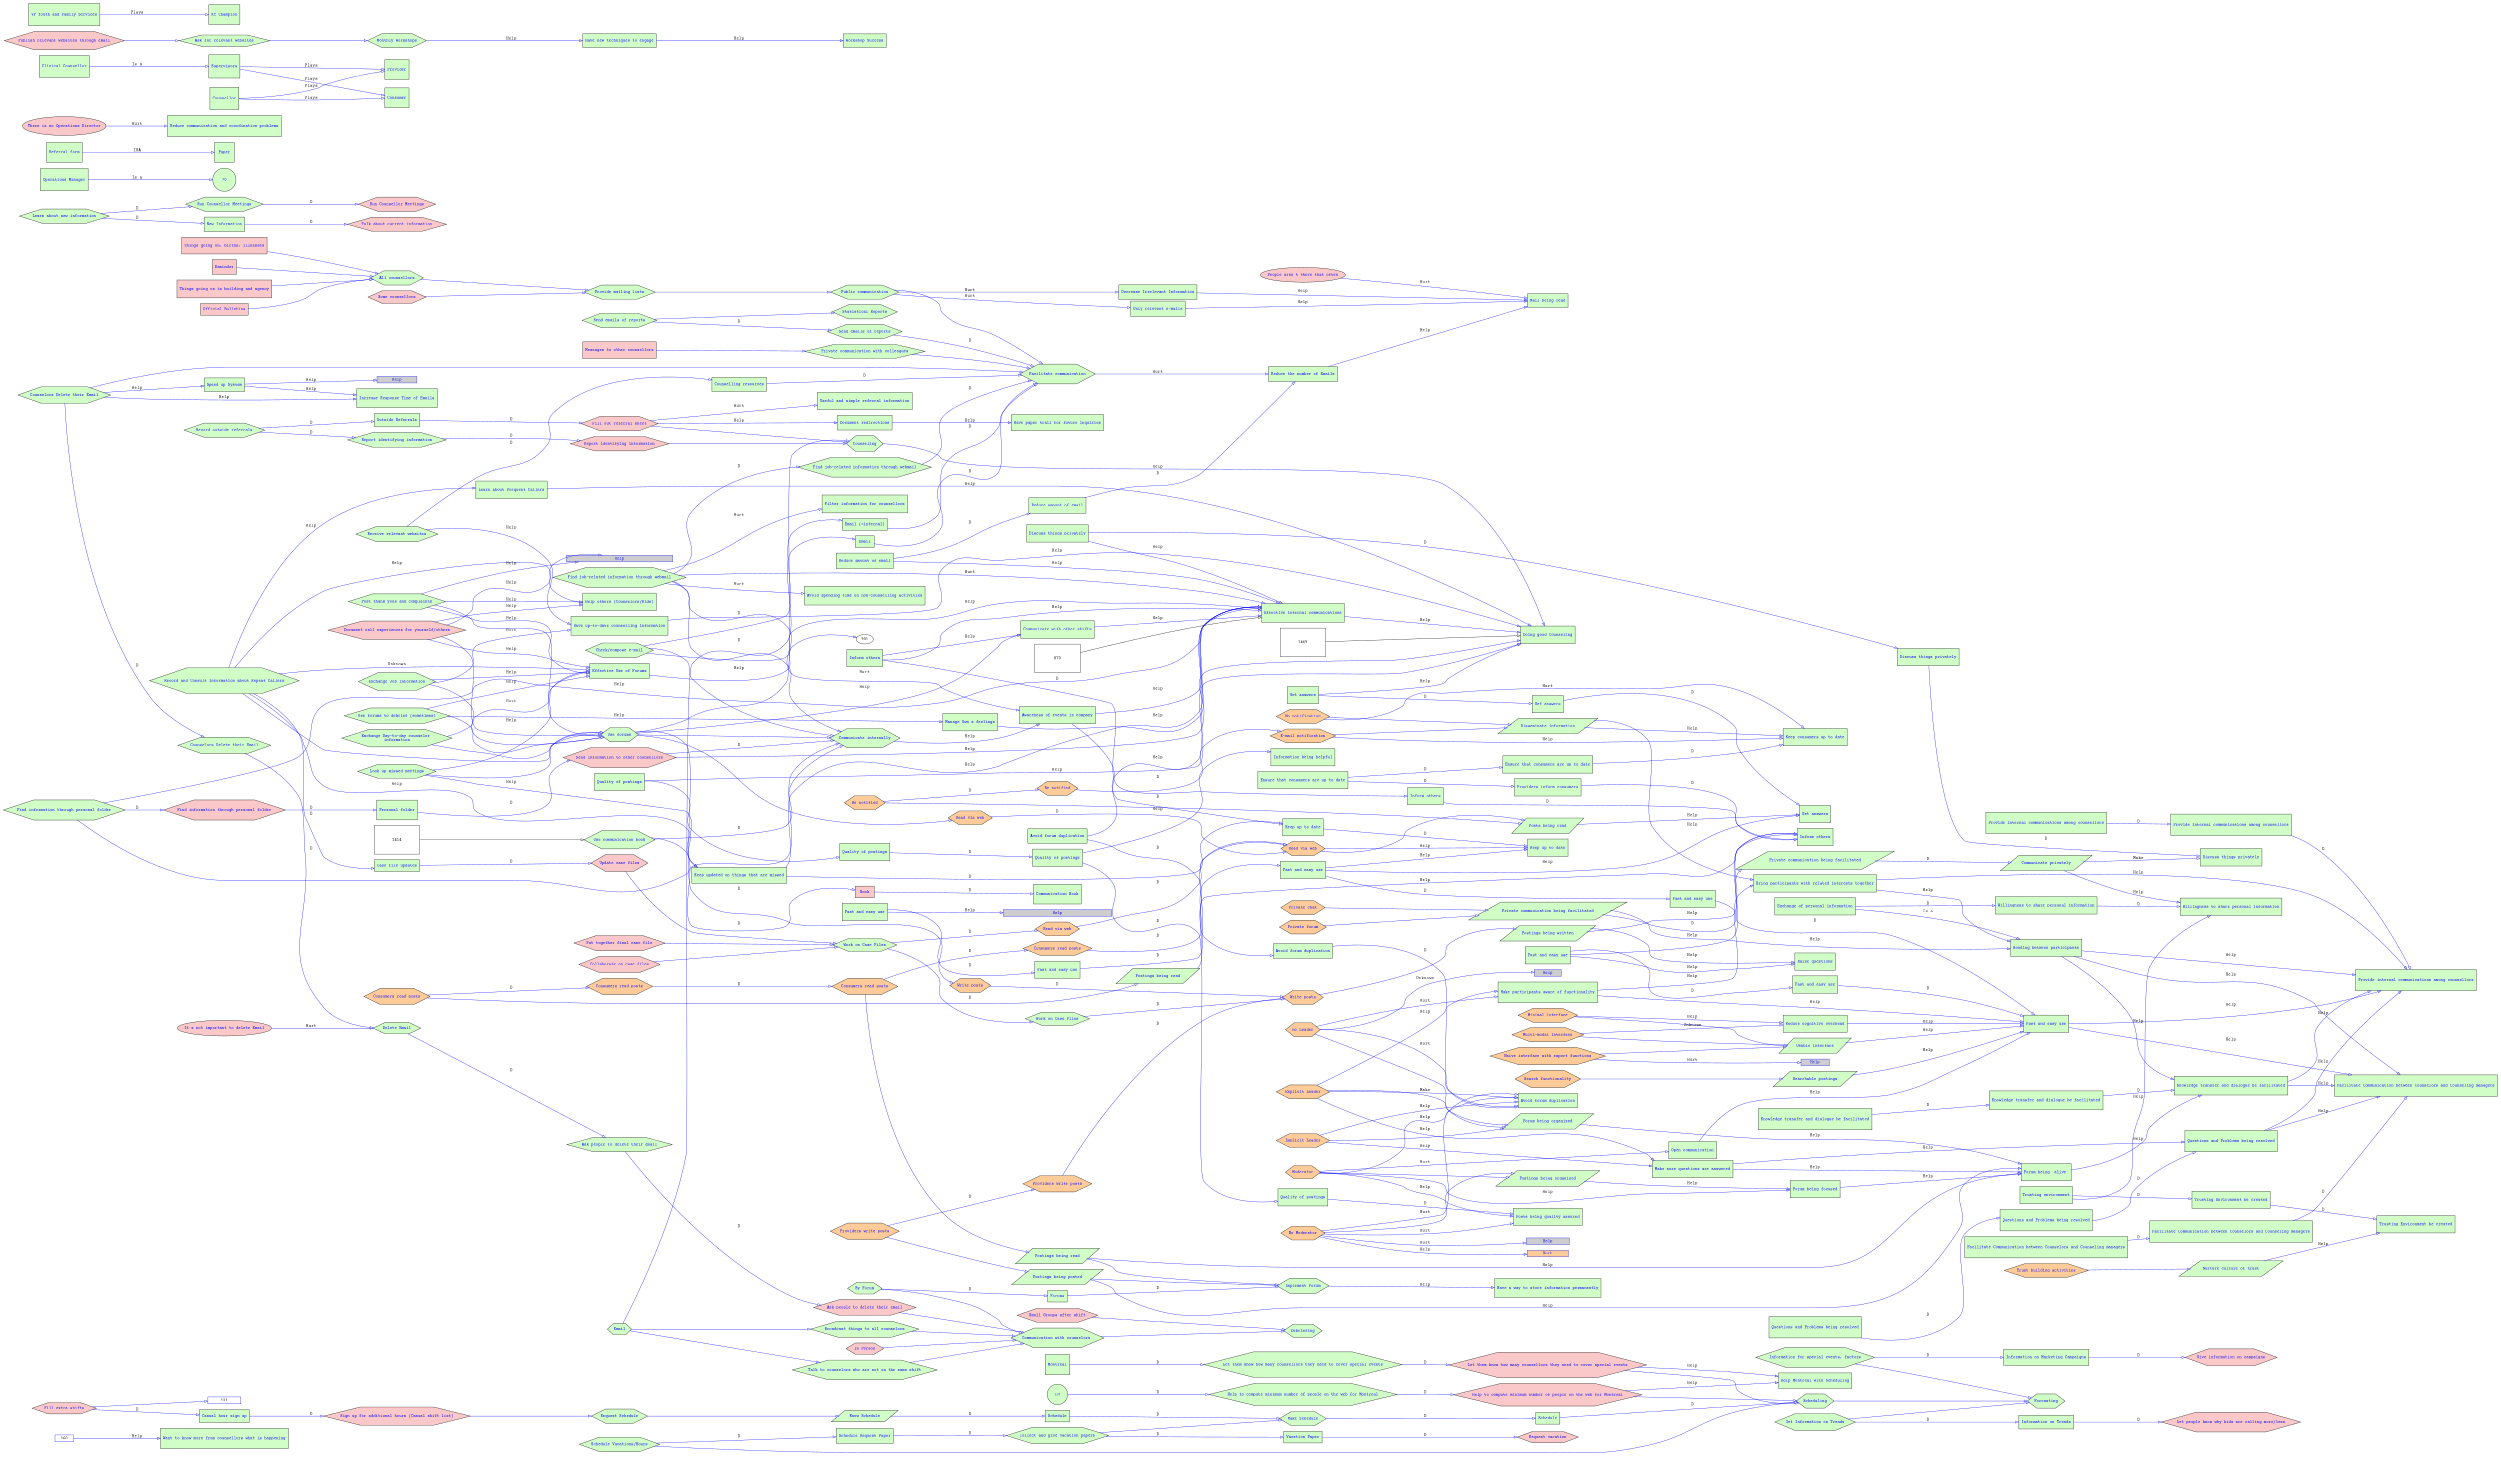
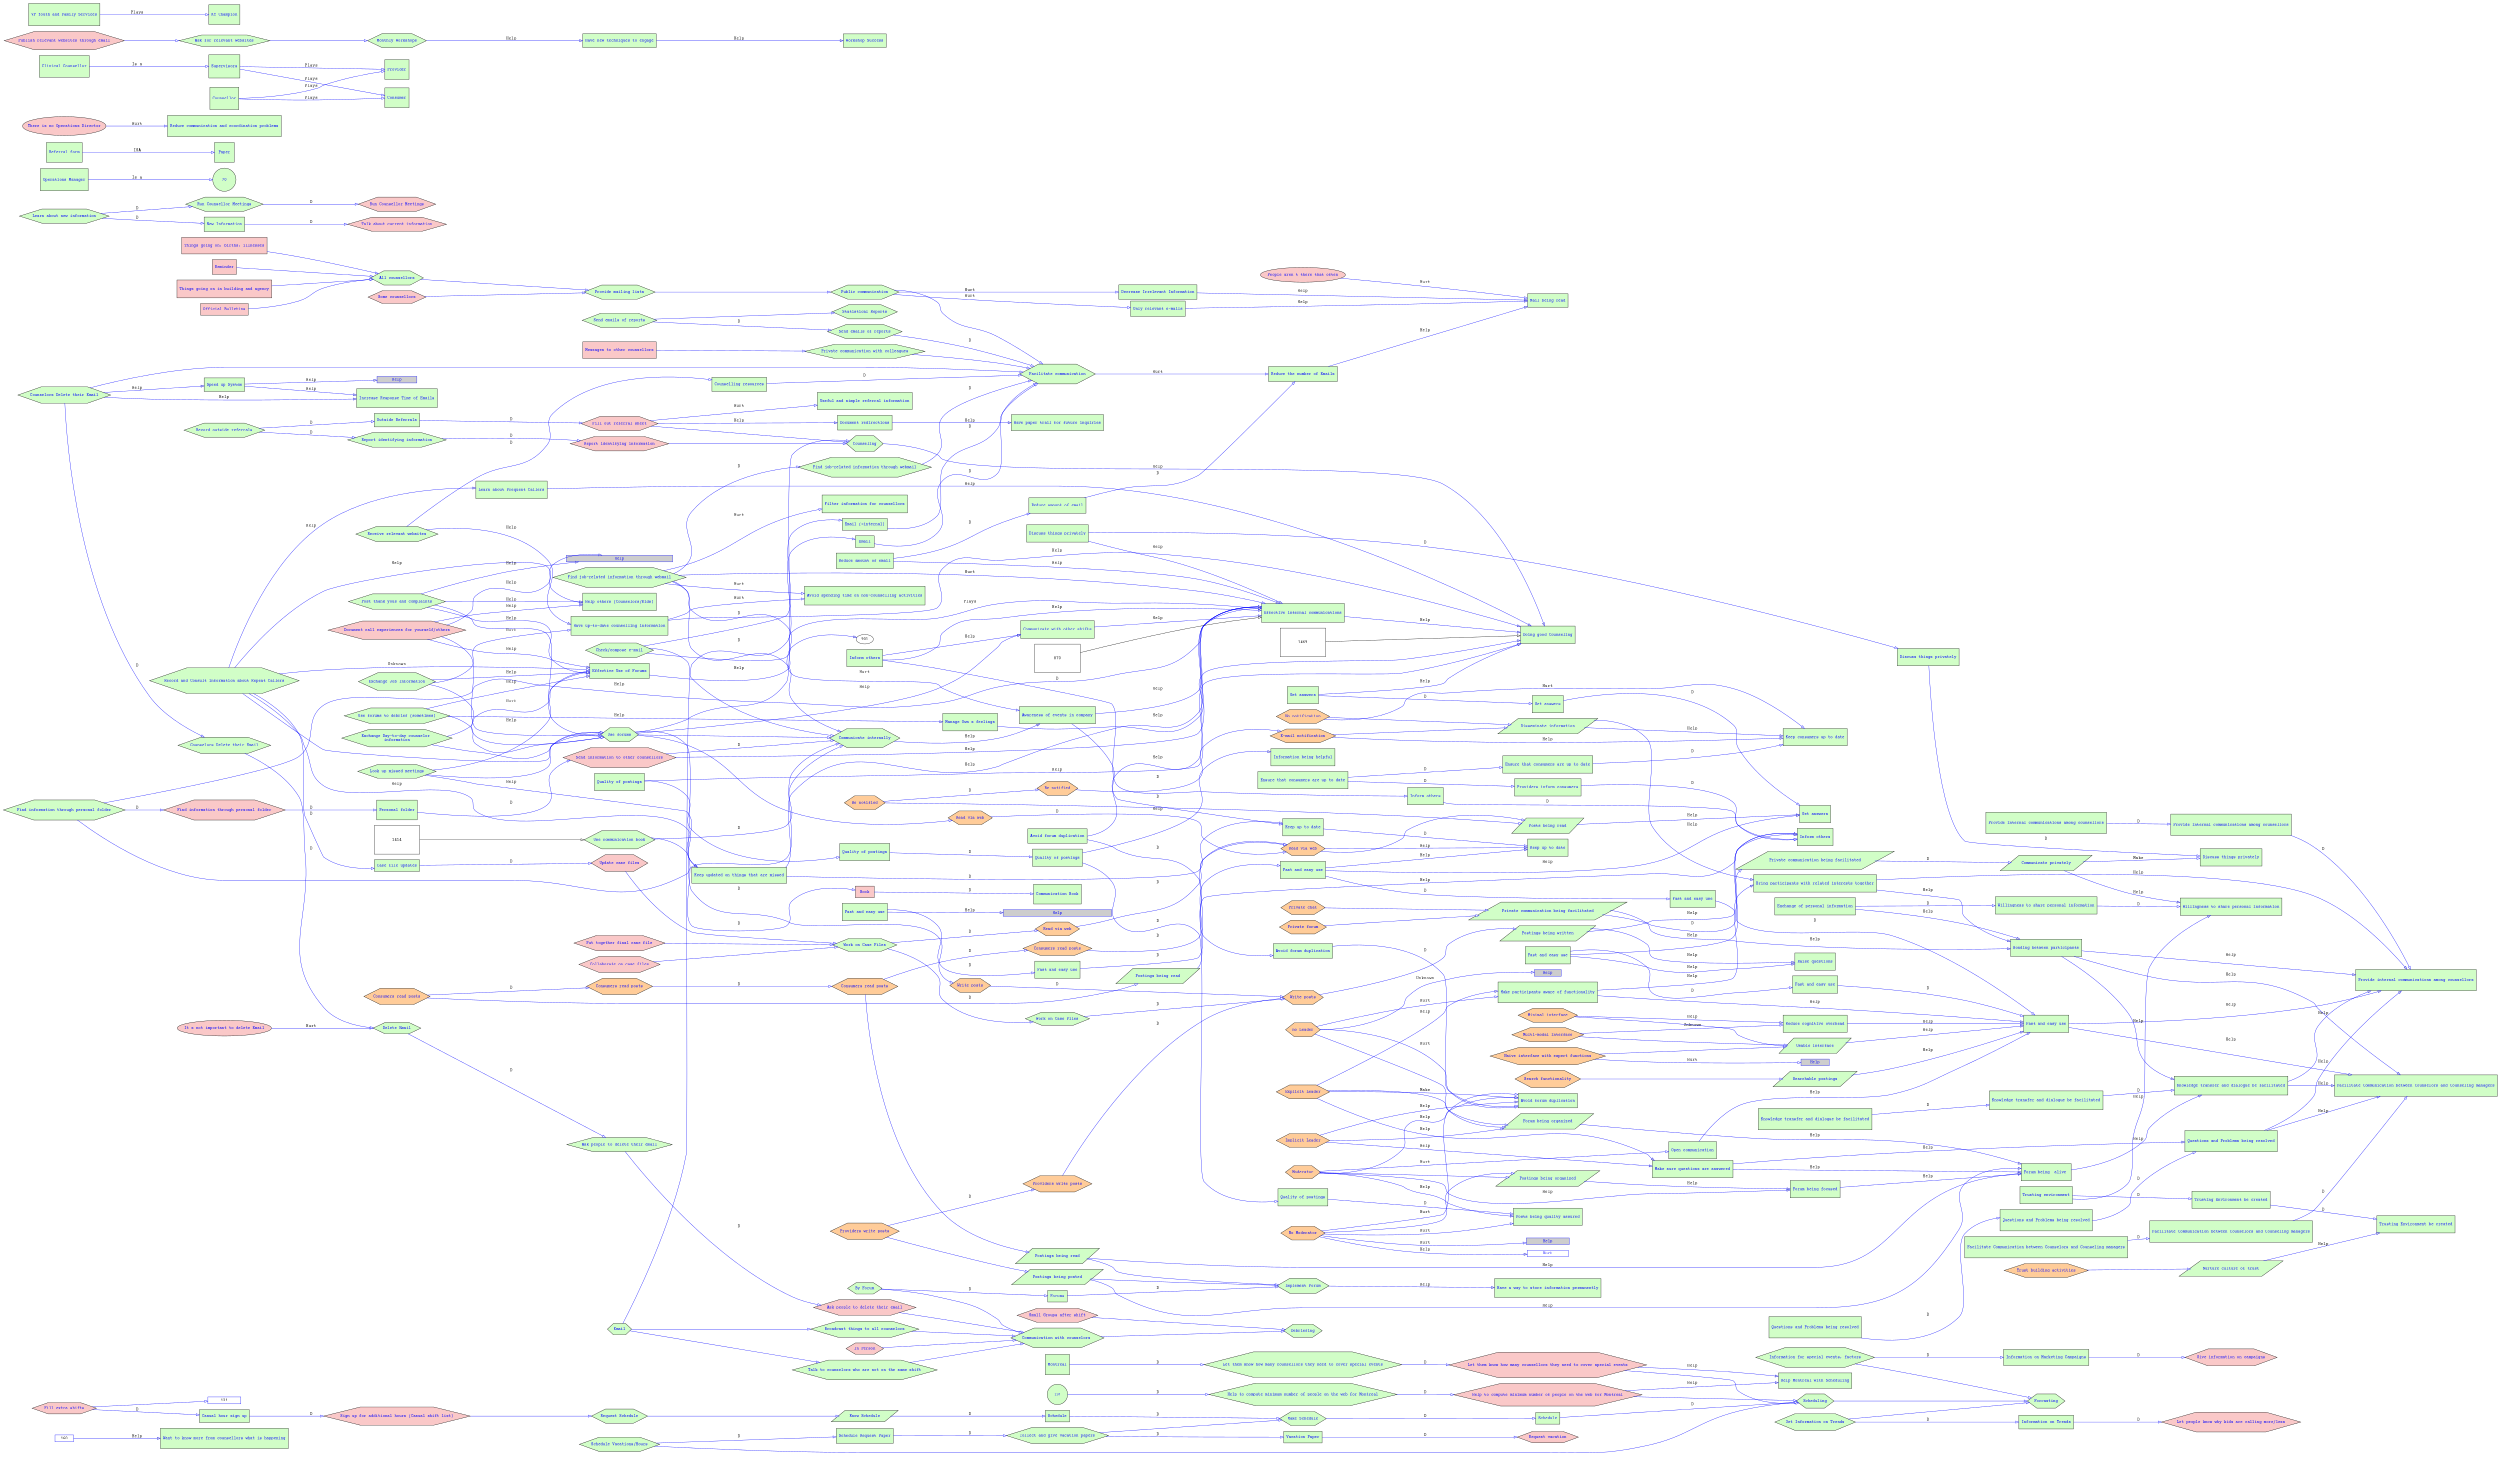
edge "Check/compose e-mail" -> "Effective internal communications": label "Help" -> "Plays"
edge "Have up-to-date counselling information" -> "Avoid spending time on non-counselling activities": added, label "Hurt"
edge "Exchange of personal information" -> "Bonding between participants": label "Is a" -> "Help"
node "Hurt": fillcolor #ffcc99 -> #ffffff
